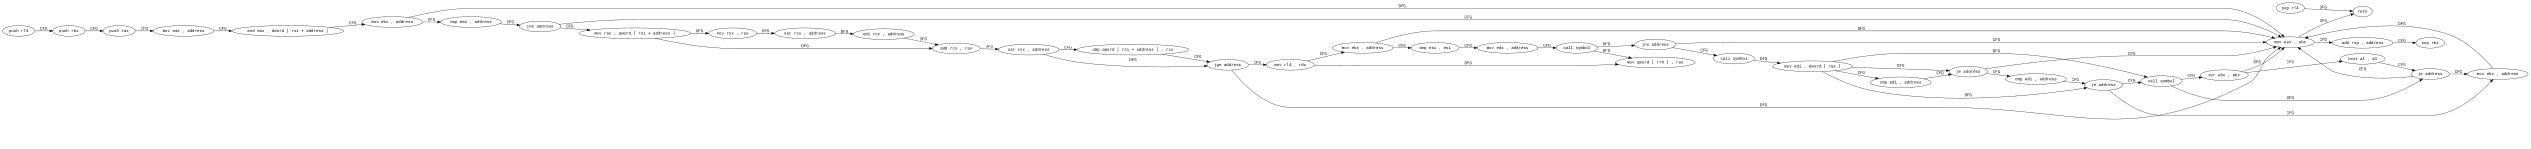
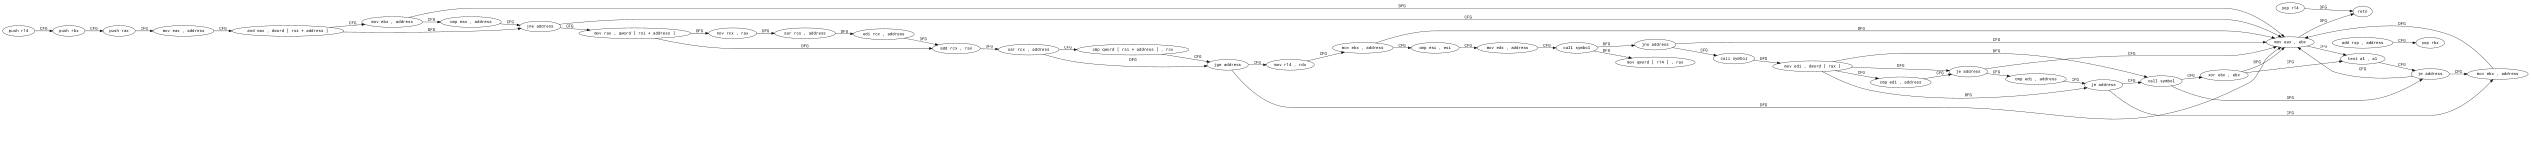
edge "and eax , dword [ rsi + address ]" -> "jne address": added, label "DFG"
edge "mov eax , ebx" -> "add rsp , address": now "mov eax , ebx" -> "test al , al"
edge "mov r14 , rdx" -> "mov qword [ r14 ] , rax": removed, label "DFG"
